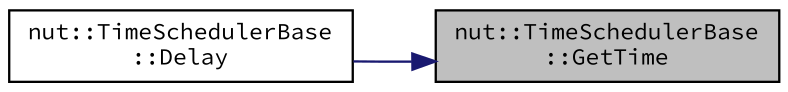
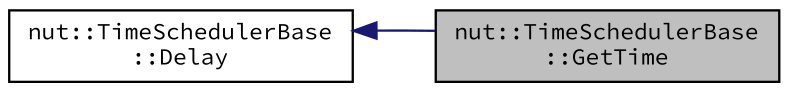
edge "nut::TimeSchedulerBase ::Delay" -> "nut::TimeSchedulerBase ::GetTime": reversed
